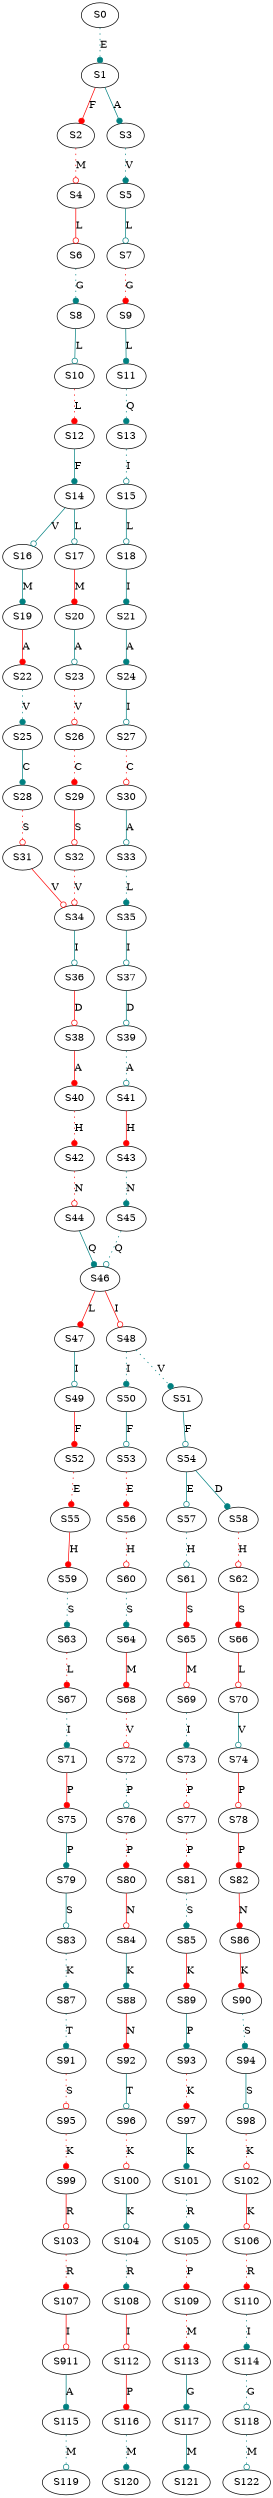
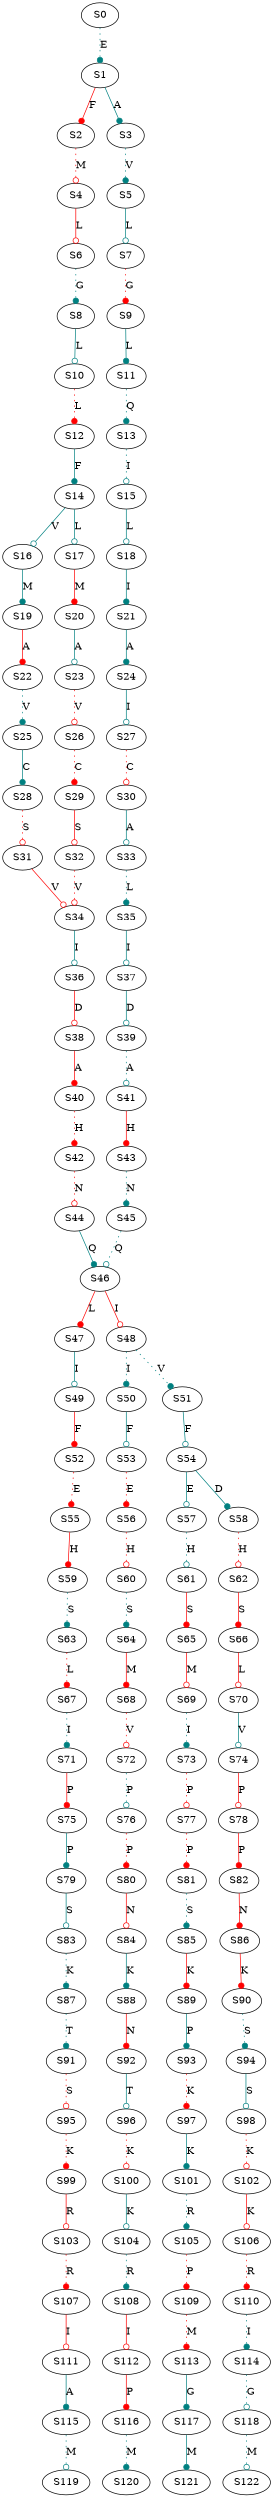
node "S911": label "S911" -> "S111"
